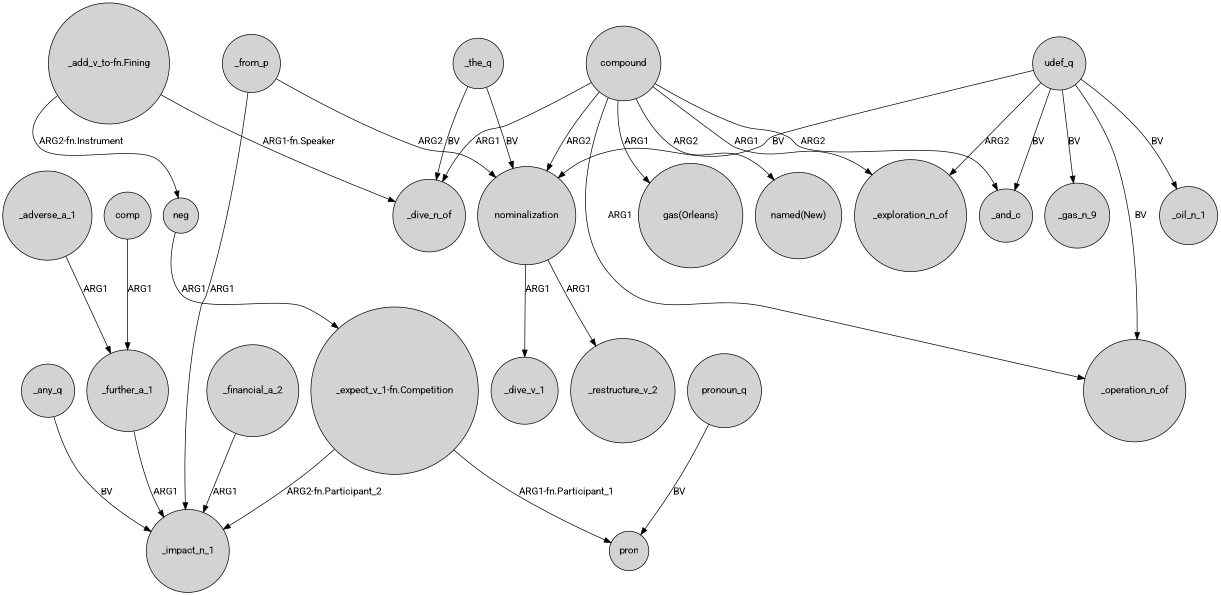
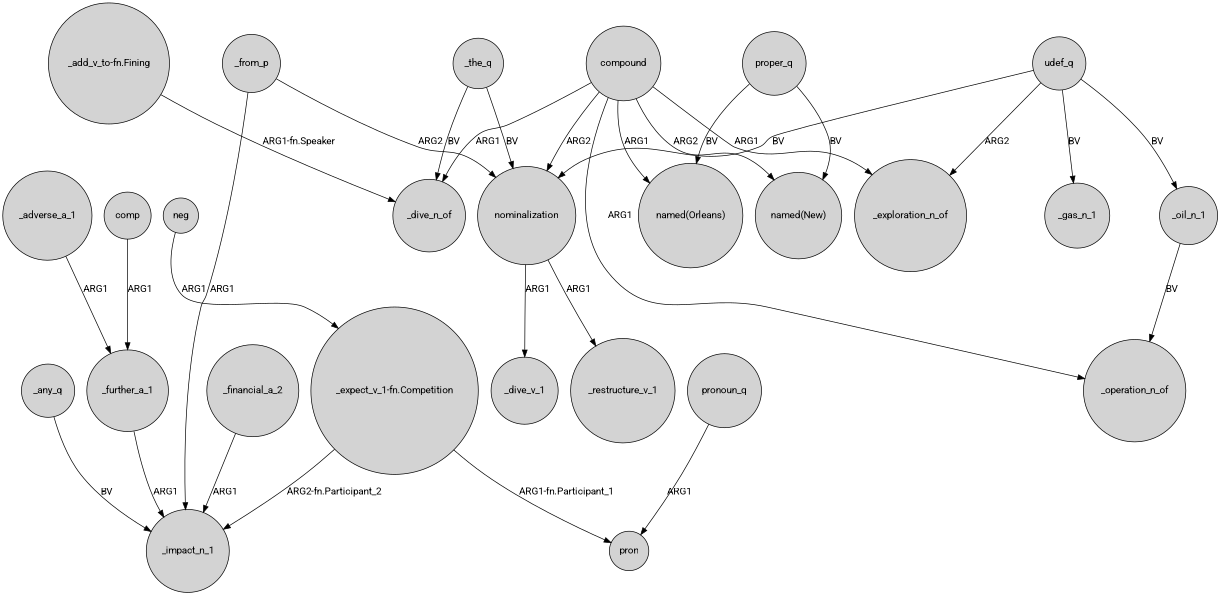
node "proper_q": added
edge "_add_v_to-fn.Fining" -> "neg": removed, label "ARG2-fn.Instrument"
edge "udef_q" -> "_operation_n_of": now "_oil_n_1" -> "_operation_n_of"
node "gas(Orleans)": label "gas(Orleans)" -> "named(Orleans)"
node "_and_c": removed
node "_gas_n_9": label "_gas_n_9" -> "_gas_n_1"
node "_restructure_v_2": label "_restructure_v_2" -> "_restructure_v_1"
edge "pronoun_q" -> "pron": label "BV" -> "ARG1"
